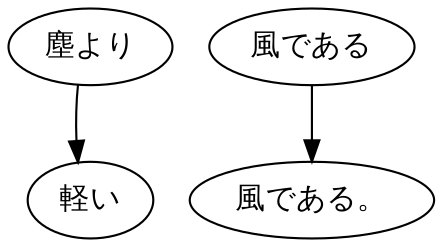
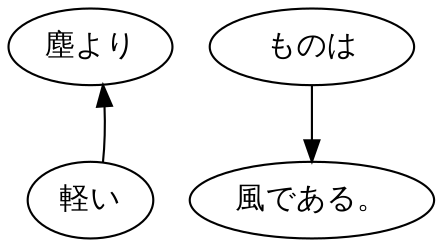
node "風である": label "風である" -> "ものは"
edge "塵より" -> "軽い": reversed
